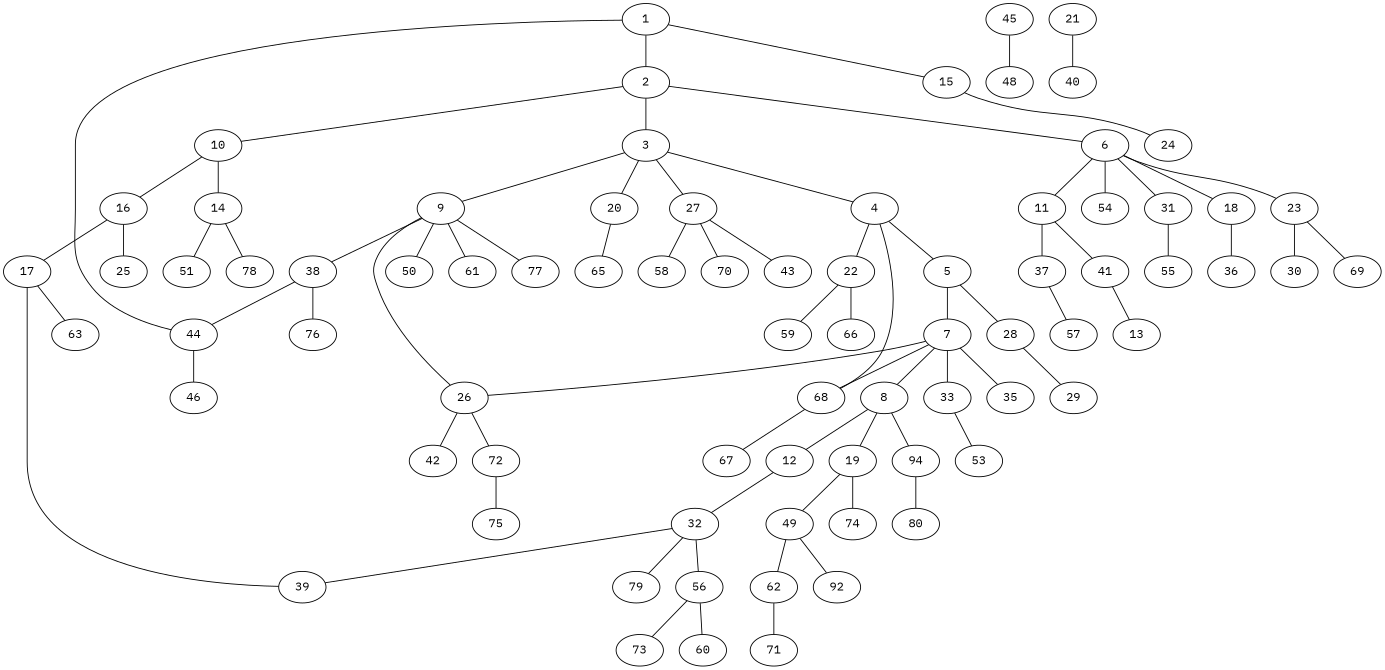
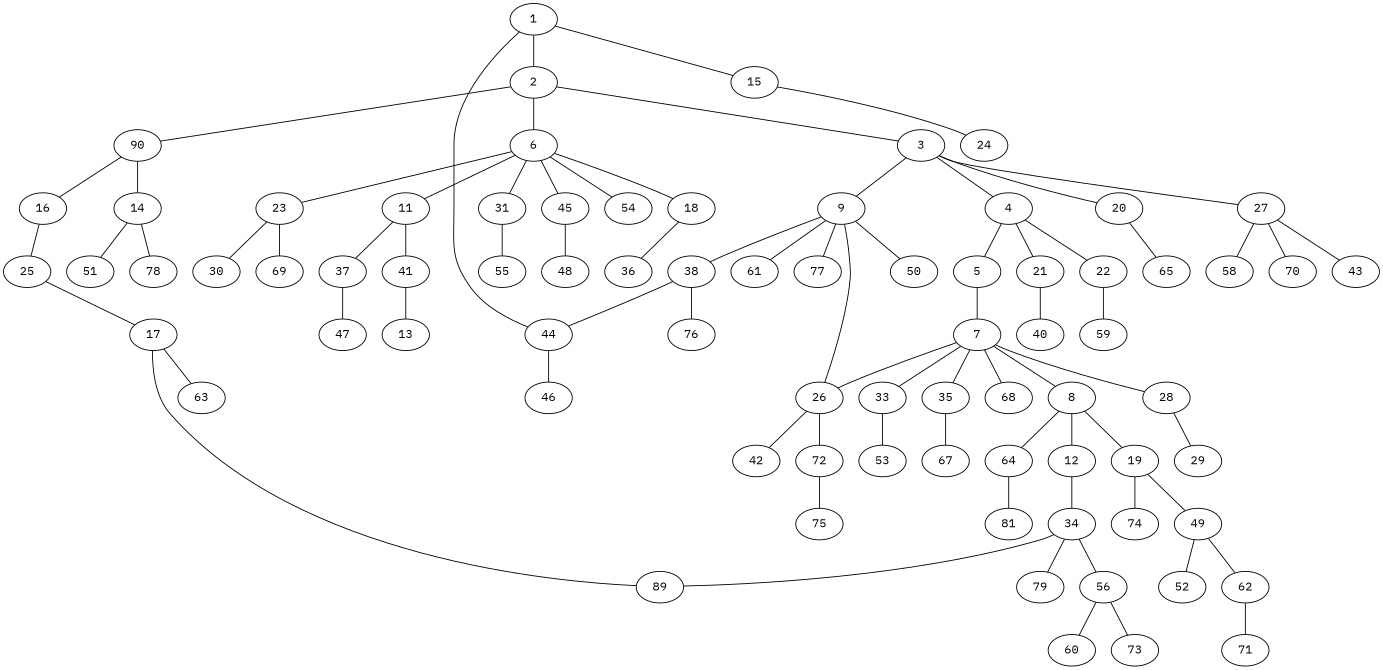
node "10": label "10" -> "90"
edge "6" -- "45": added
edge "16" -- "17": now "25" -- "17"
edge "5" -- "28": now "7" -- "28"
edge "4" -- "68": now "4" -- "21"
node "66": removed
node "57": label "57" -> "47"
edge "68" -- "67": now "35" -- "67"
node "94": label "94" -> "64"
node "32": label "32" -> "34"
node "80": label "80" -> "81"
node "39": label "39" -> "89"
node "92": label "92" -> "52"
